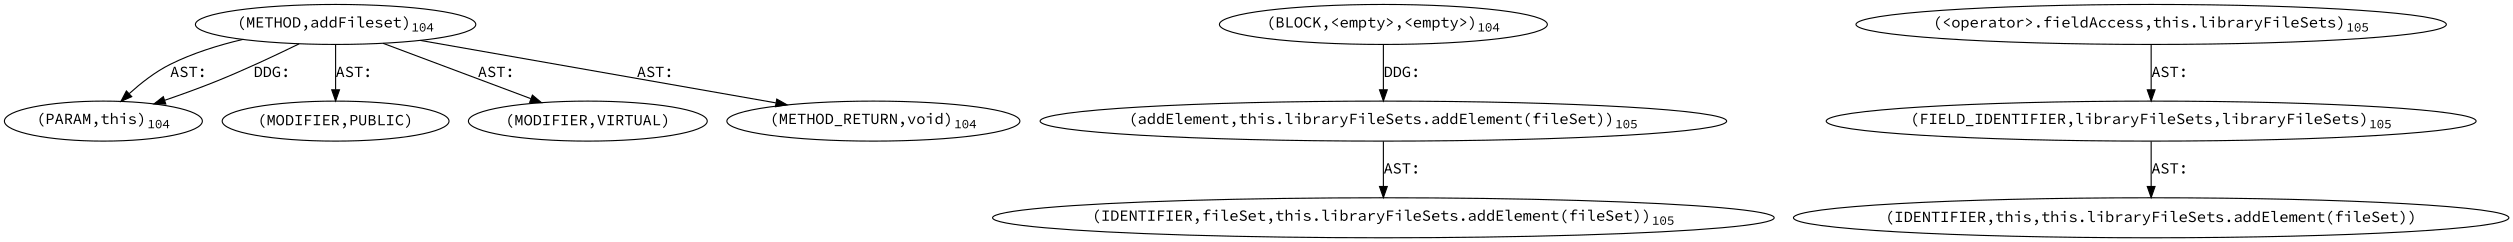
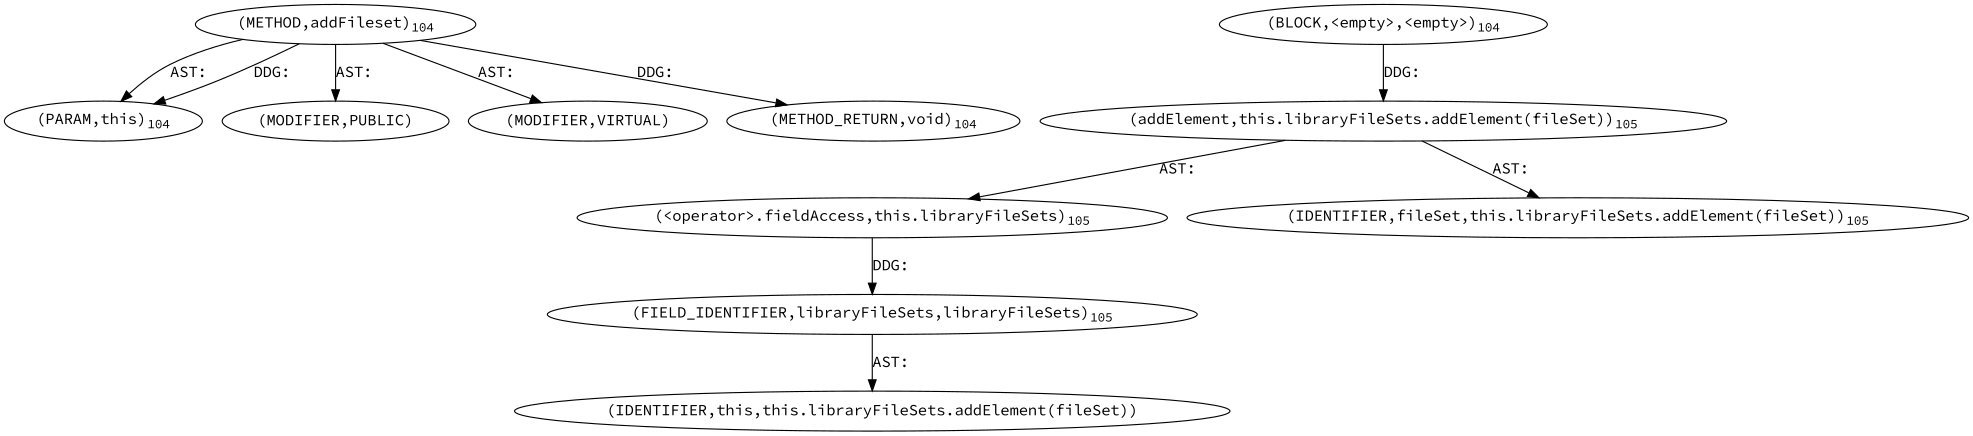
edge "(METHOD,addFileset)" -> "(METHOD_RETURN,void)": label "AST: " -> "DDG: "
edge "(<operator>.fieldAccess,this.libraryFileSets)" -> "(FIELD_IDENTIFIER,libraryFileSets,libraryFileSets)": label "AST: " -> "DDG: "
edge "(addElement,this.libraryFileSets.addElement(fileSet))" -> "(<operator>.fieldAccess,this.libraryFileSets)": added, label "AST:"
